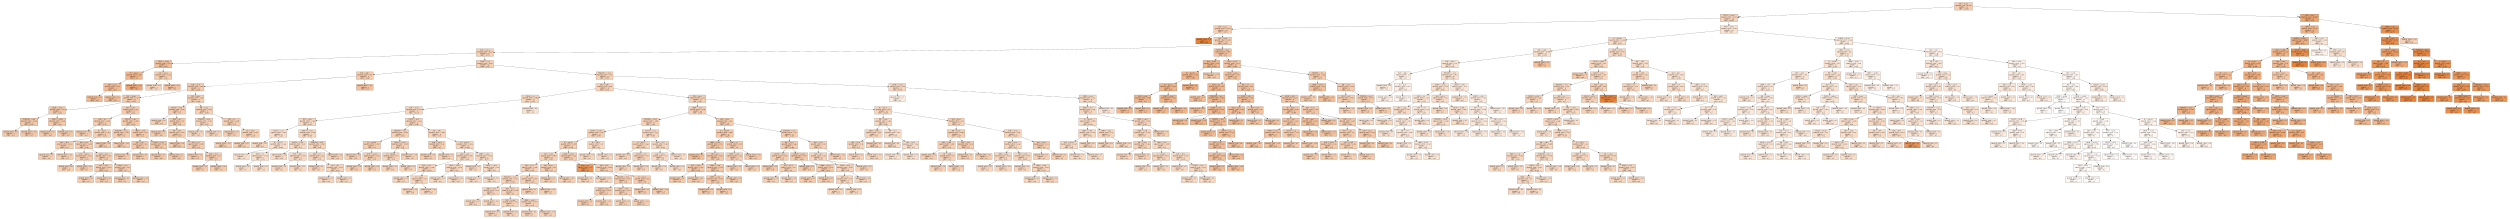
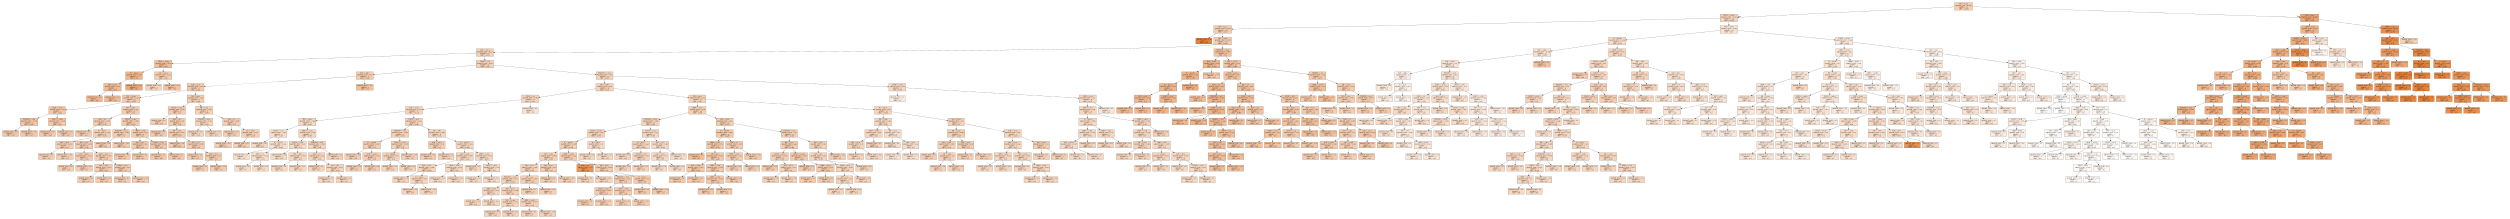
node "DIS <= 3.577 squared_error = 0.09 samples = 2 value = 22.8": fillcolor #e58139 -> #f5cdb1
node "squared_error = 0.0 samples = 2 value = 22.8": added
